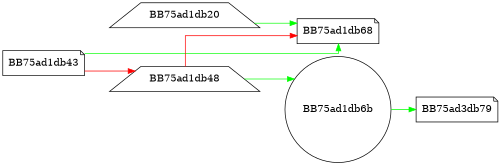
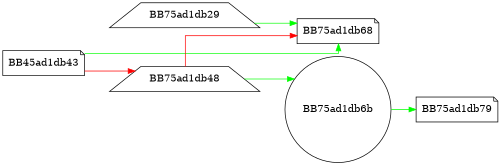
node "BB75ad1db20": label "BB75ad1db20" -> "BB75ad1db29"
node "BB75ad1db43": label "BB75ad1db43" -> "BB45ad1db43"
node "BB75ad3db79": label "BB75ad3db79" -> "BB75ad1db79"
